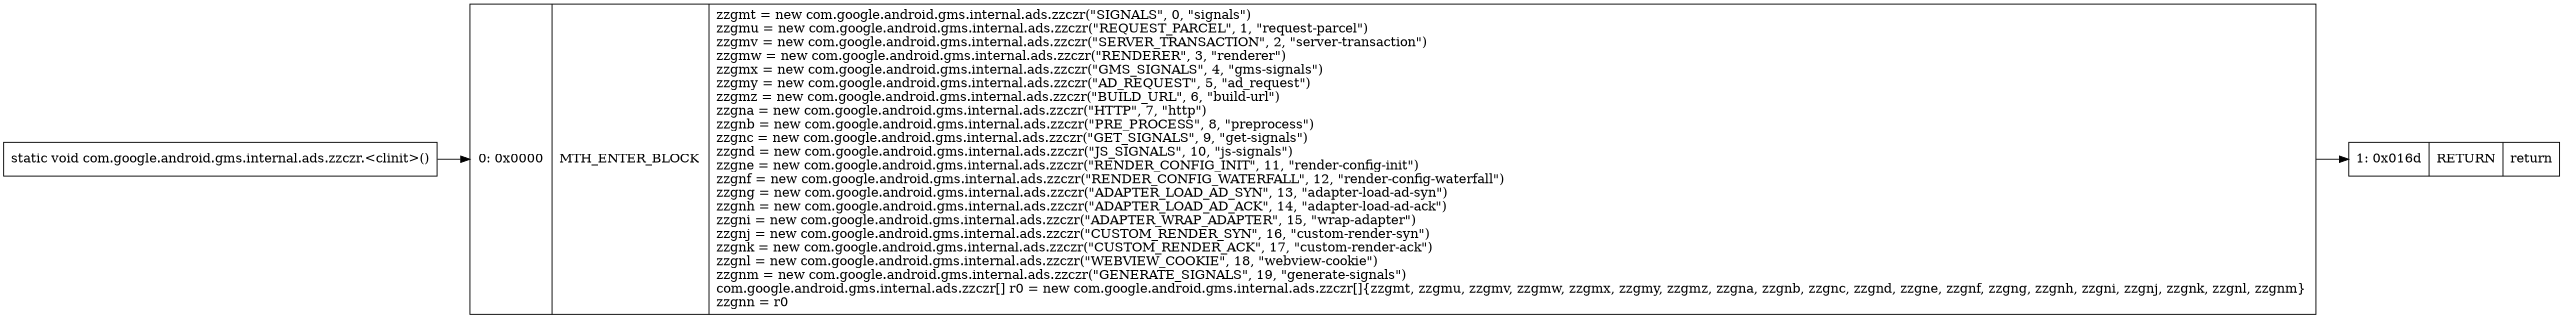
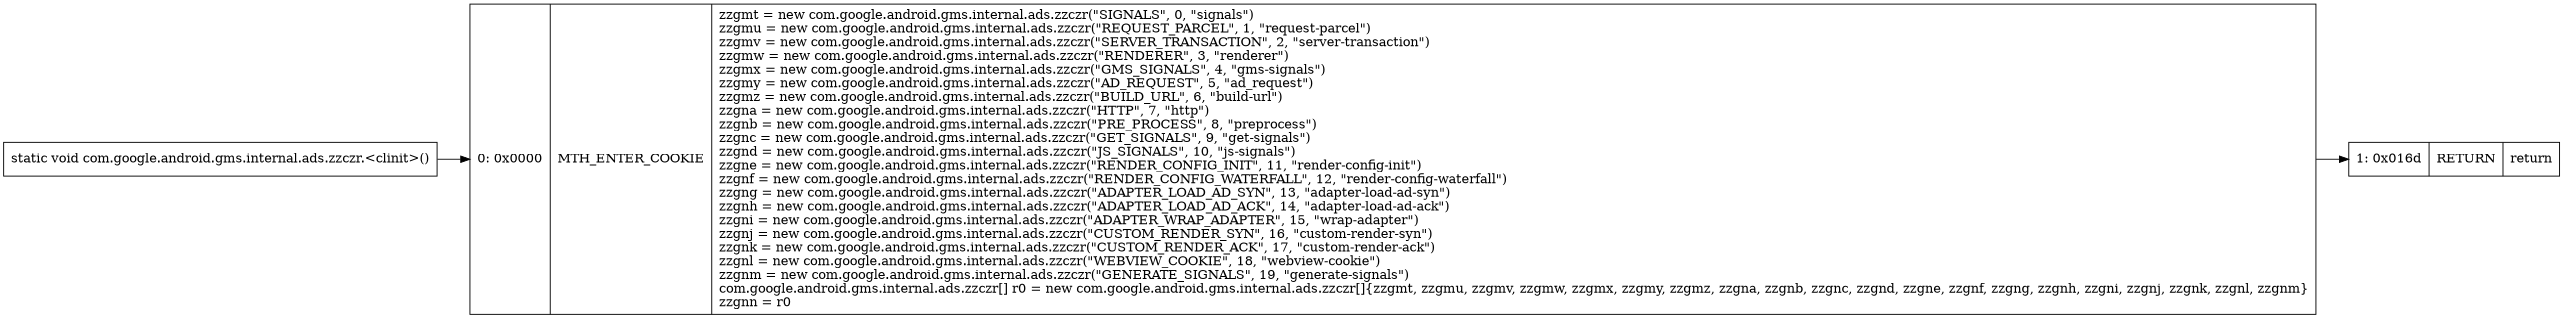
node "0: 0x0000": text "MTH_ENTER_BLOCK" -> "MTH_ENTER_COOKIE"
